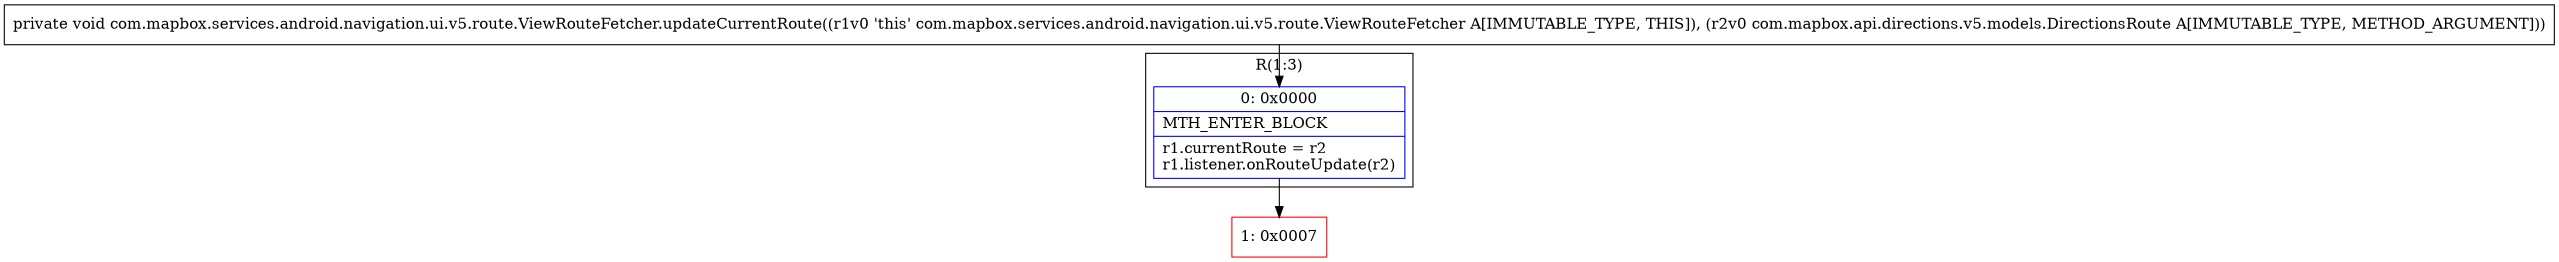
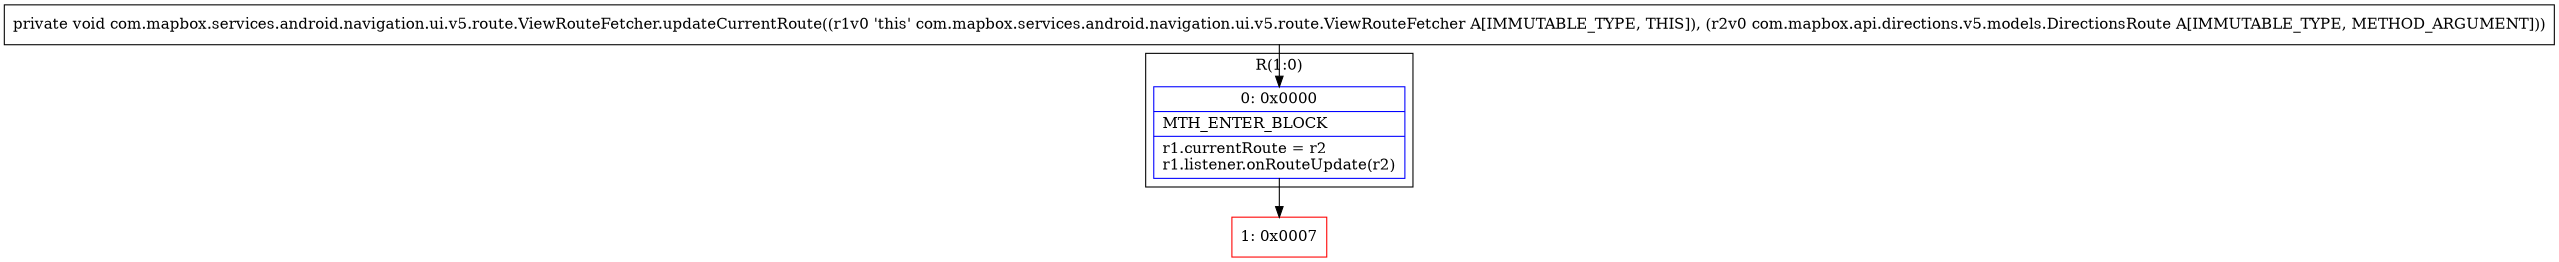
cluster "R(1:3)": label "R(1:3)" -> "R(1:0)"
